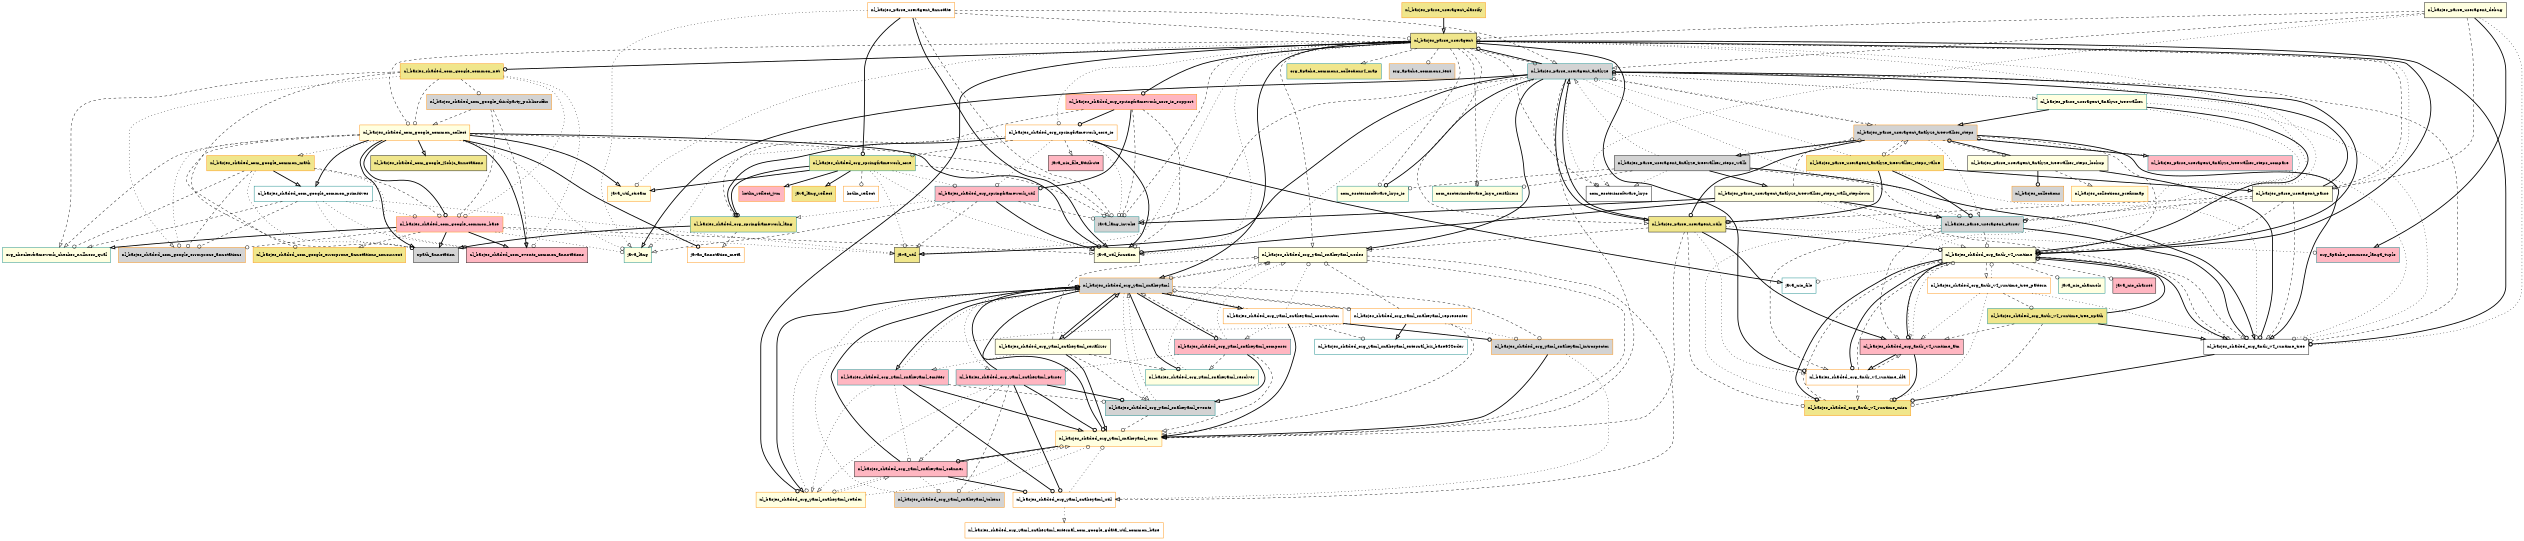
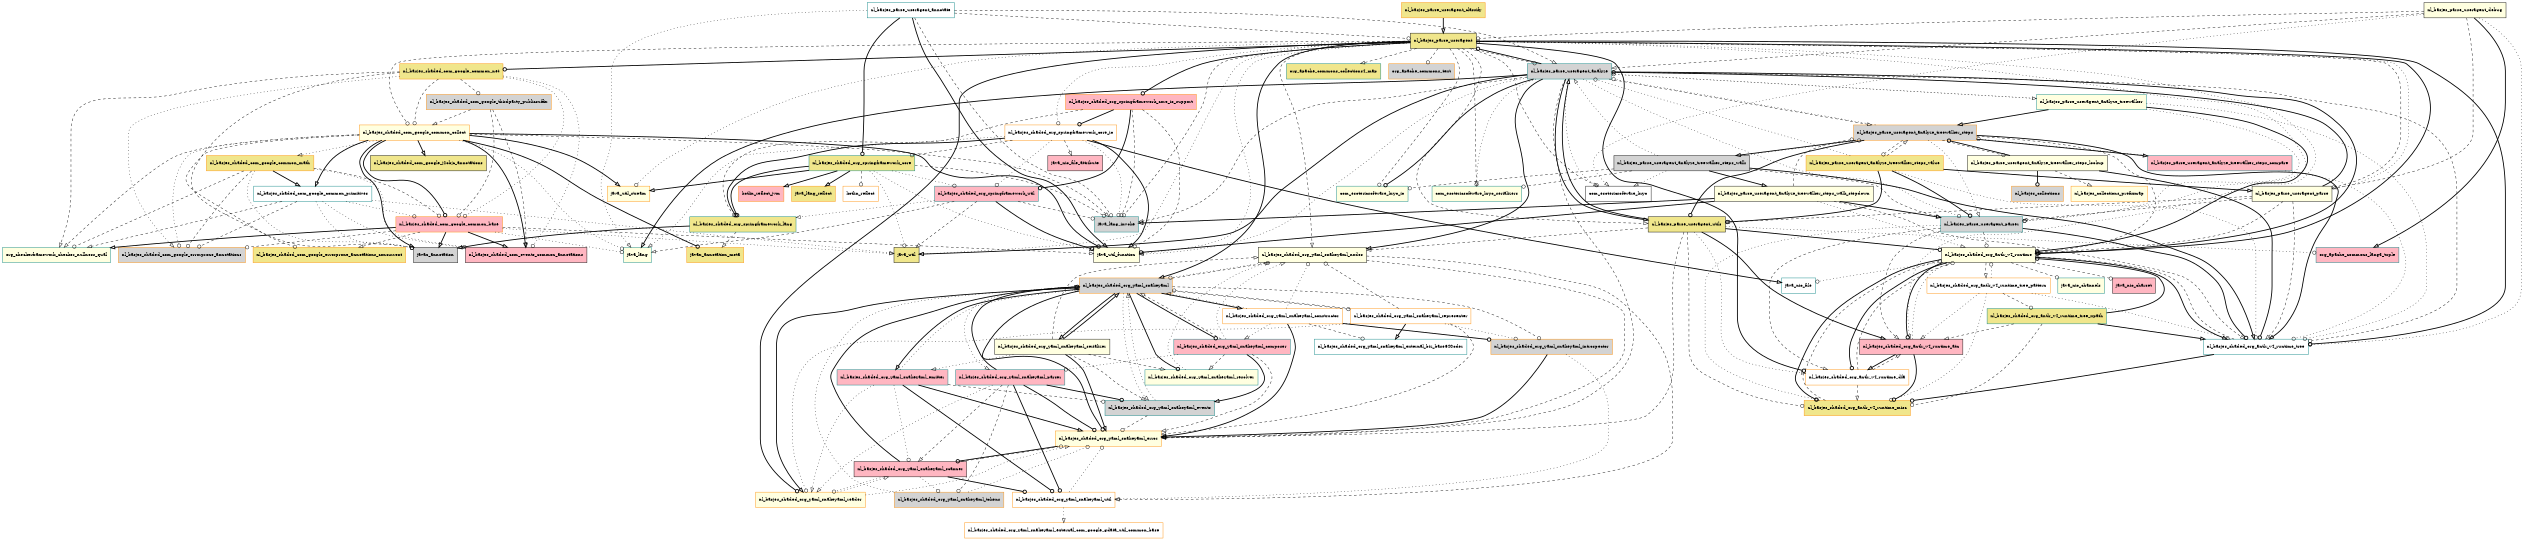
node "nl_basjes_parse_useragent_annotate": color darkorange -> teal
node "xpath_annotation": label "xpath_annotation" -> "javax_annotation"
node "javax_annotation_meta": fillcolor white -> khaki
node "nl_basjes_shaded_org_antlr_v4_runtime_tree": color black -> teal
